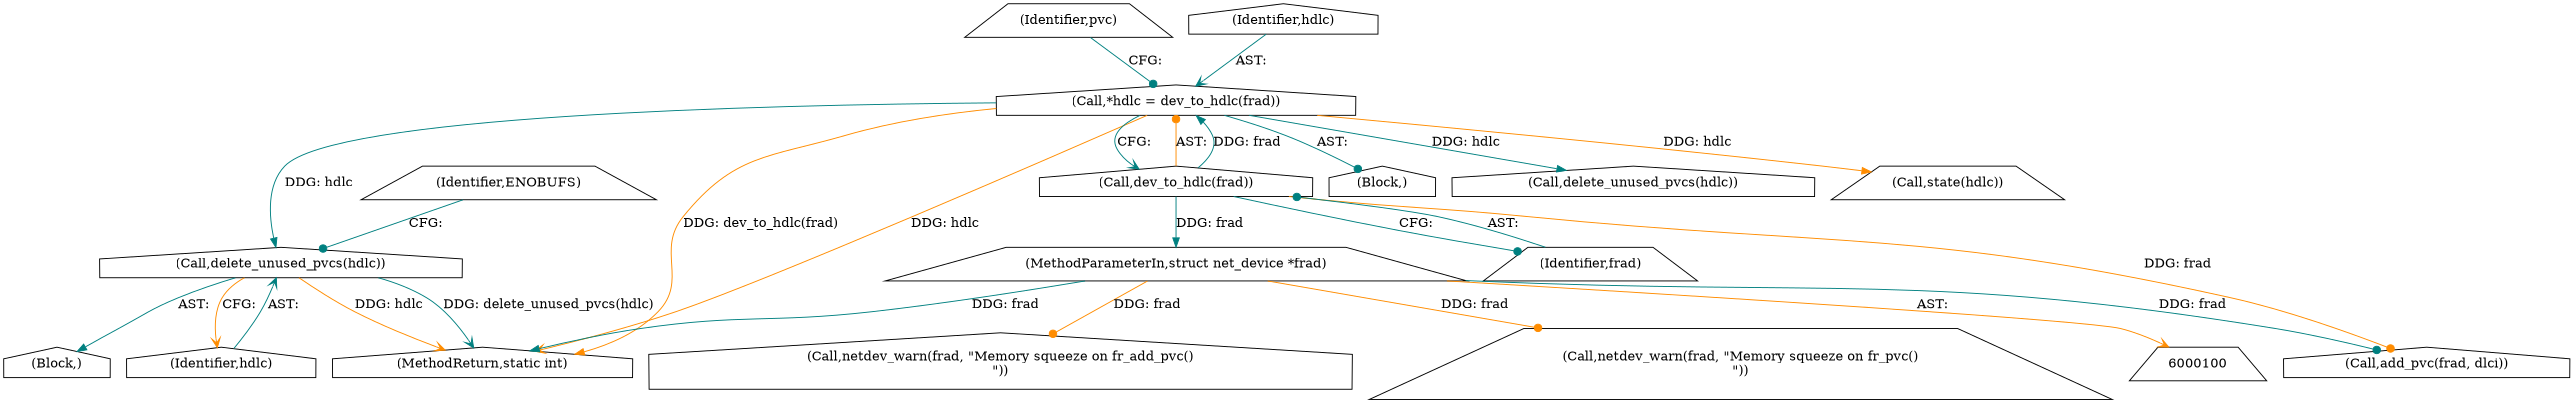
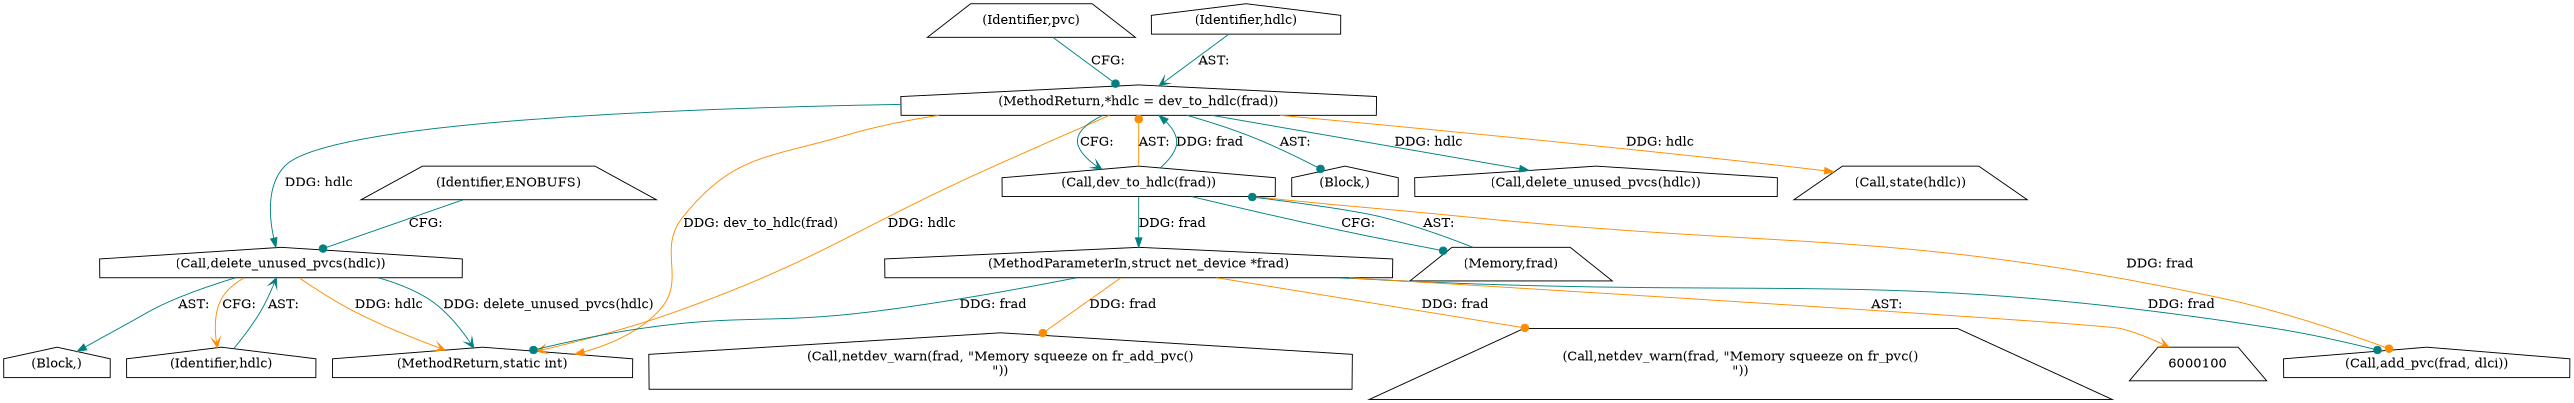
node "(Call,*hdlc = dev_to_hdlc(frad))": label "(Call,*hdlc = dev_to_hdlc(frad))" -> "(MethodReturn,*hdlc = dev_to_hdlc(frad))"
node "(MethodParameterIn,struct net_device *frad)": shape trapezium -> house
node "(Identifier,frad)": label "(Identifier,frad)" -> "(Memory,frad)"
edge "(MethodParameterIn,struct net_device *frad)" -> "(MethodReturn,static int)": arrowhead normal -> dot
